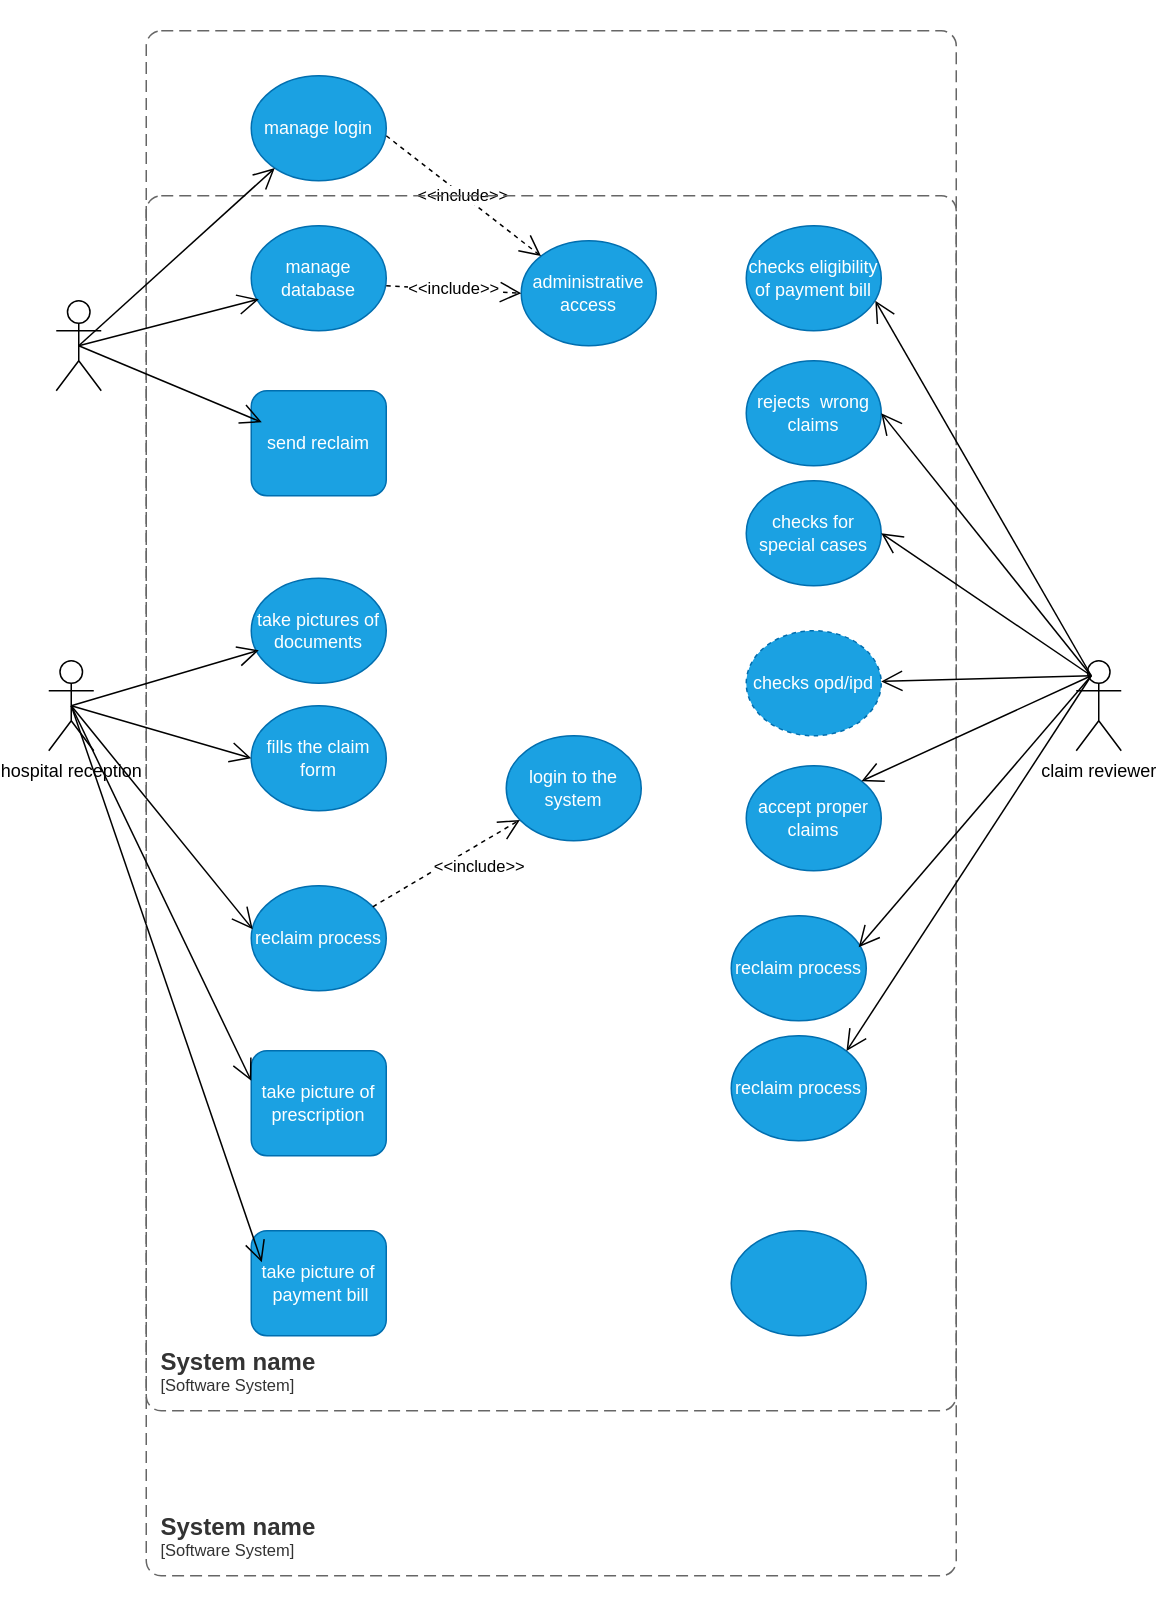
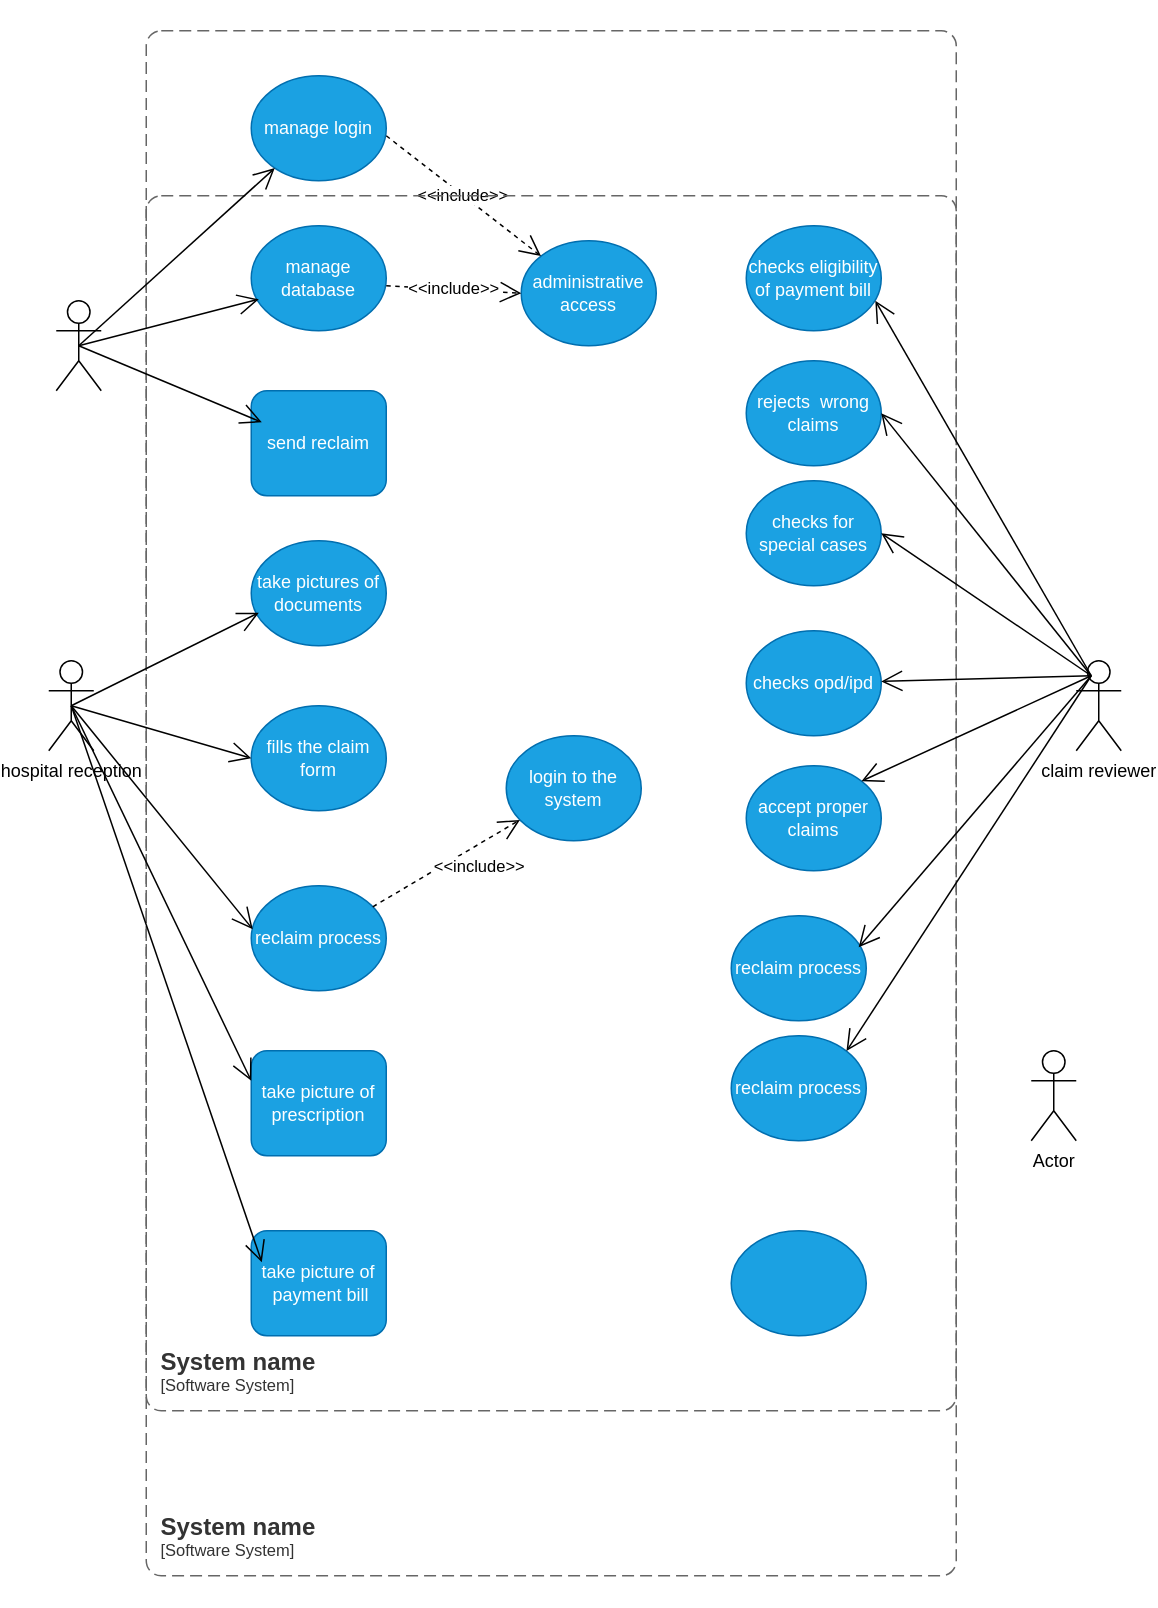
node "take pictures of documents": moved (319, 631) -> (319, 593)
node "checks opd/ipd": style dashed -> solid
node "Actor": added
